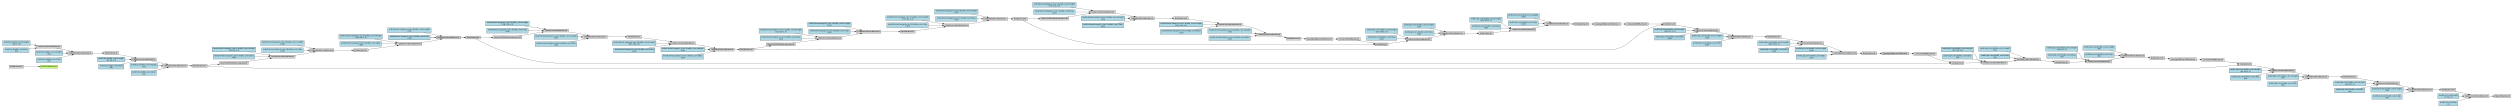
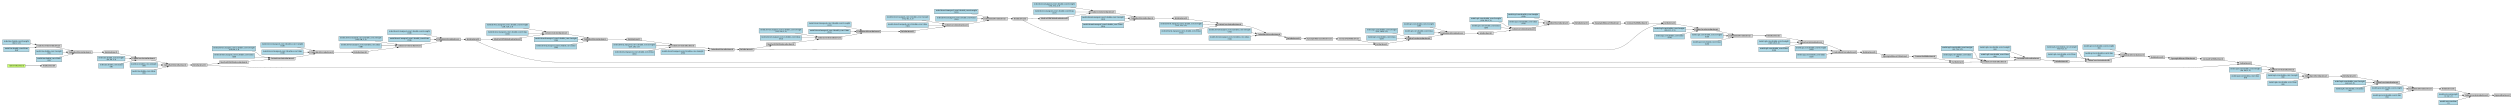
node "model.down2.maxpool_conv.1.double_conv.4.bias (256)": removed
edge "MulBackward0" -> "IndexPutBackward": reversed
